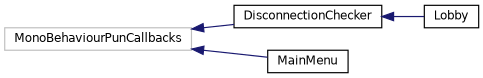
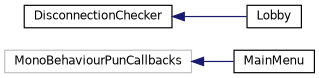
edge "DisconnectionChecker" -> "MonoBehaviourPunCallbacks": removed
